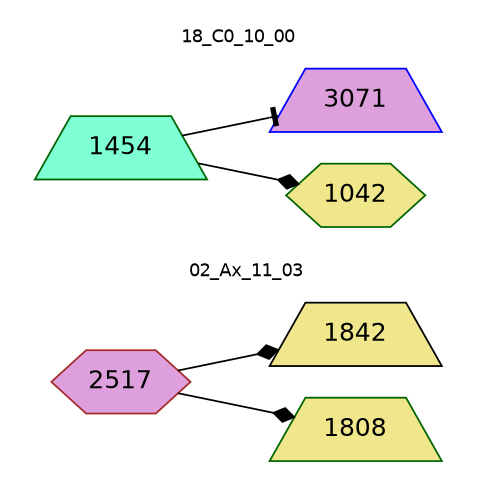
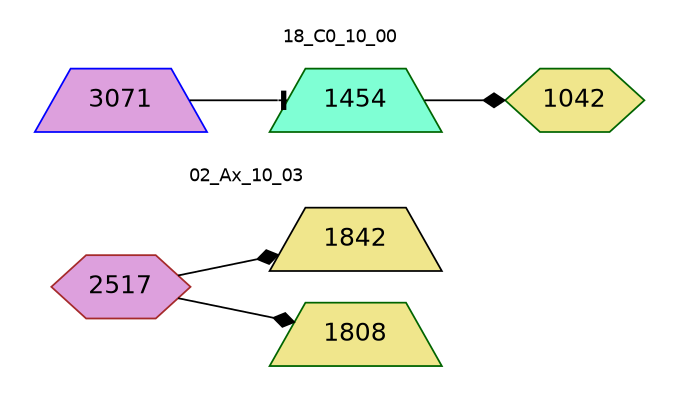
edge "1454" -> "3071": reversed
cluster "02_Ax_11_03": label "02_Ax_11_03" -> "02_Ax_10_03"
